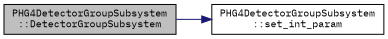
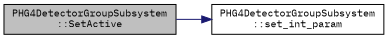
node "PHG4DetectorGroupSubsystem ::DetectorGroupSubsystem": label "PHG4DetectorGroupSubsystem ::DetectorGroupSubsystem" -> "PHG4DetectorGroupSubsystem ::SetActive"
